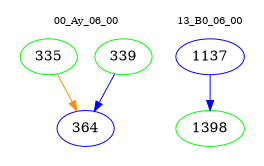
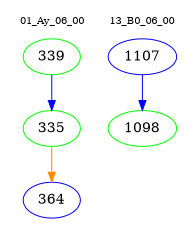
cluster "00_Ay_06_00": label "00_Ay_06_00" -> "01_Ay_06_00"
node "1137": label "1137" -> "1107"
edge "339" -> "364": now "339" -> "335"
node "1398": label "1398" -> "1098"
